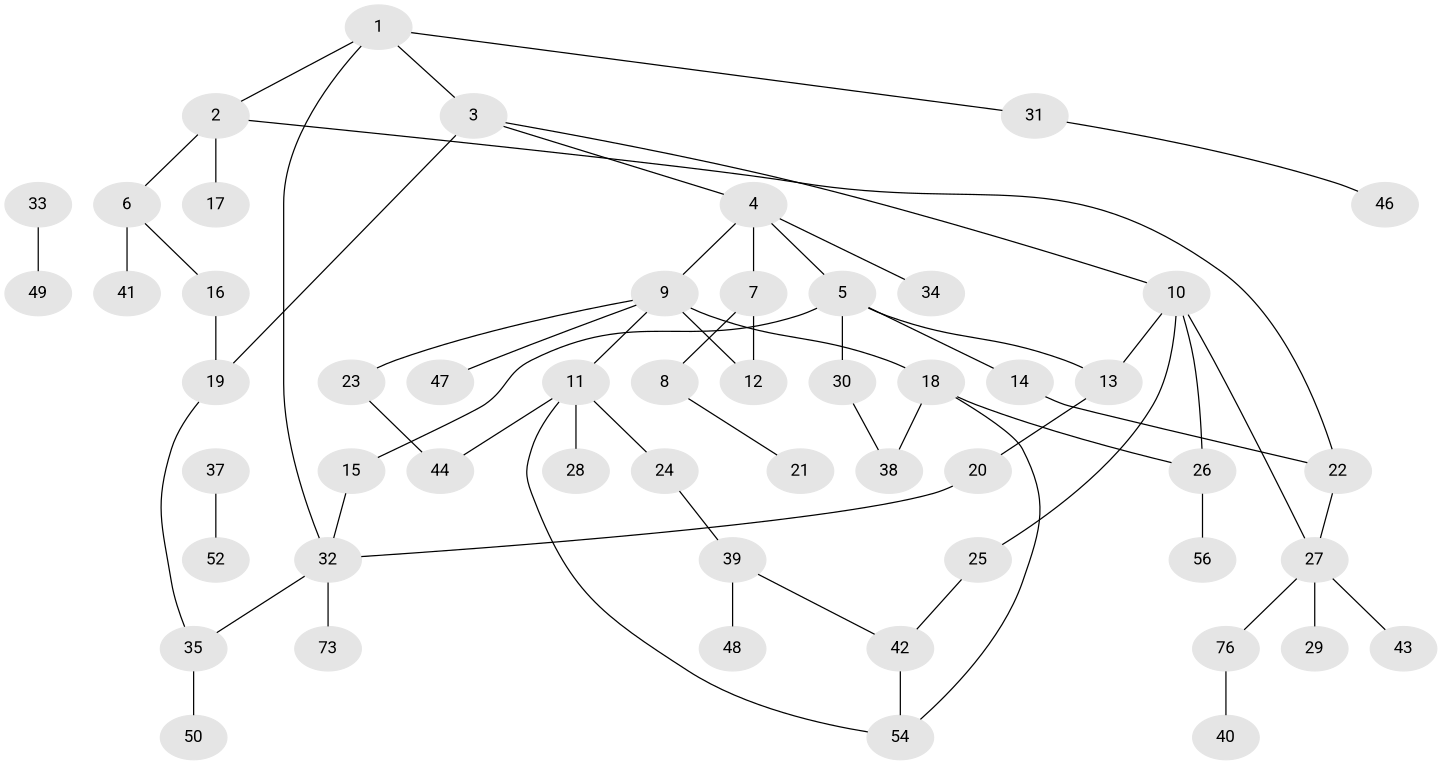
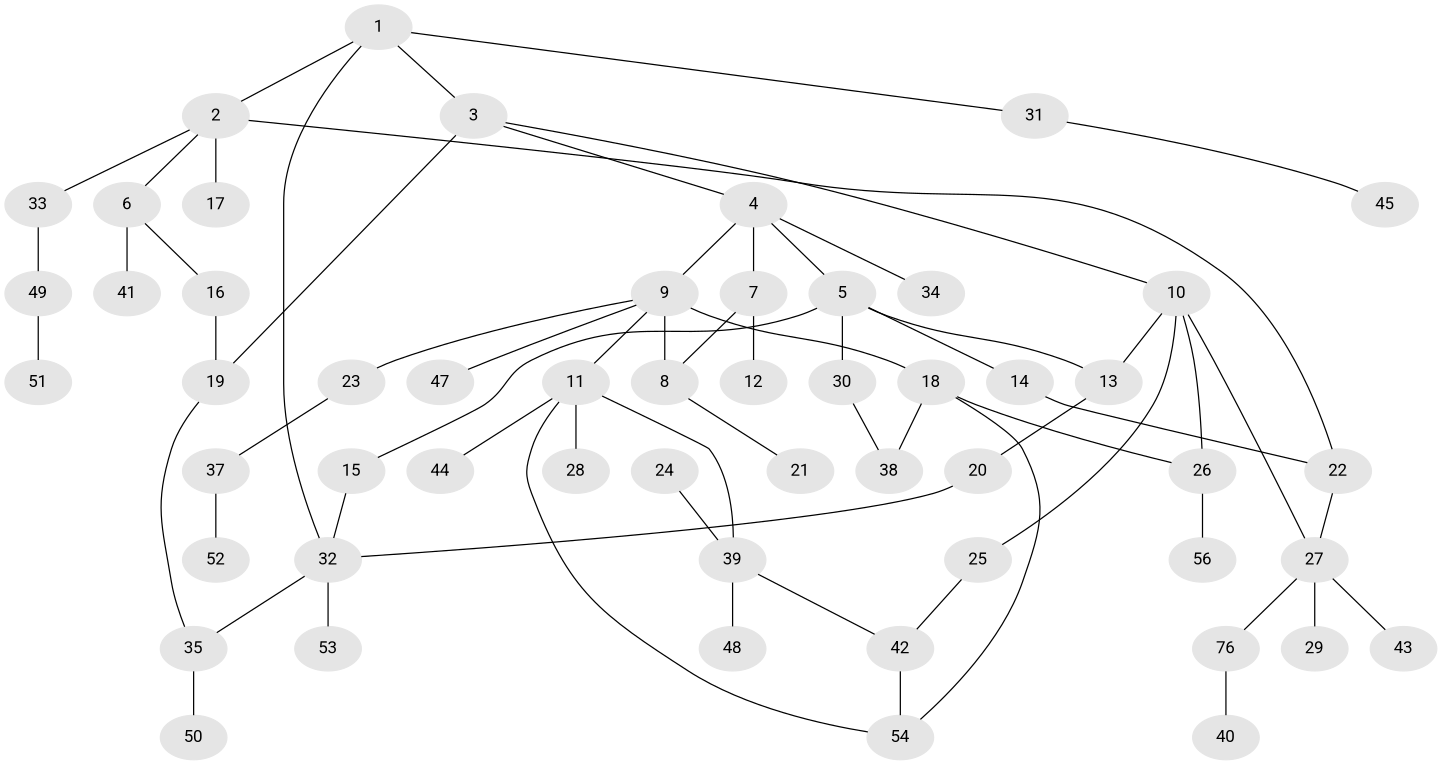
edge "2" -- "33": added
node "46": label "46" -> "45"
edge "9" -- "12": now "9" -- "8"
node "51": added
edge "23" -- "44": now "23" -- "37"
edge "11" -- "24": now "11" -- "39"
node "73": label "73" -> "53"
